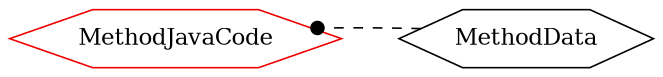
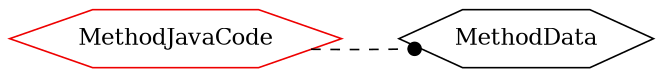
edge "MethodData" -> "MethodJavaCode": reversed
